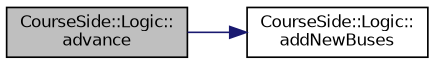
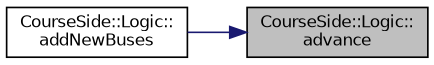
edge "CourseSide::Logic:: advance" -> "CourseSide::Logic:: addNewBuses": reversed
